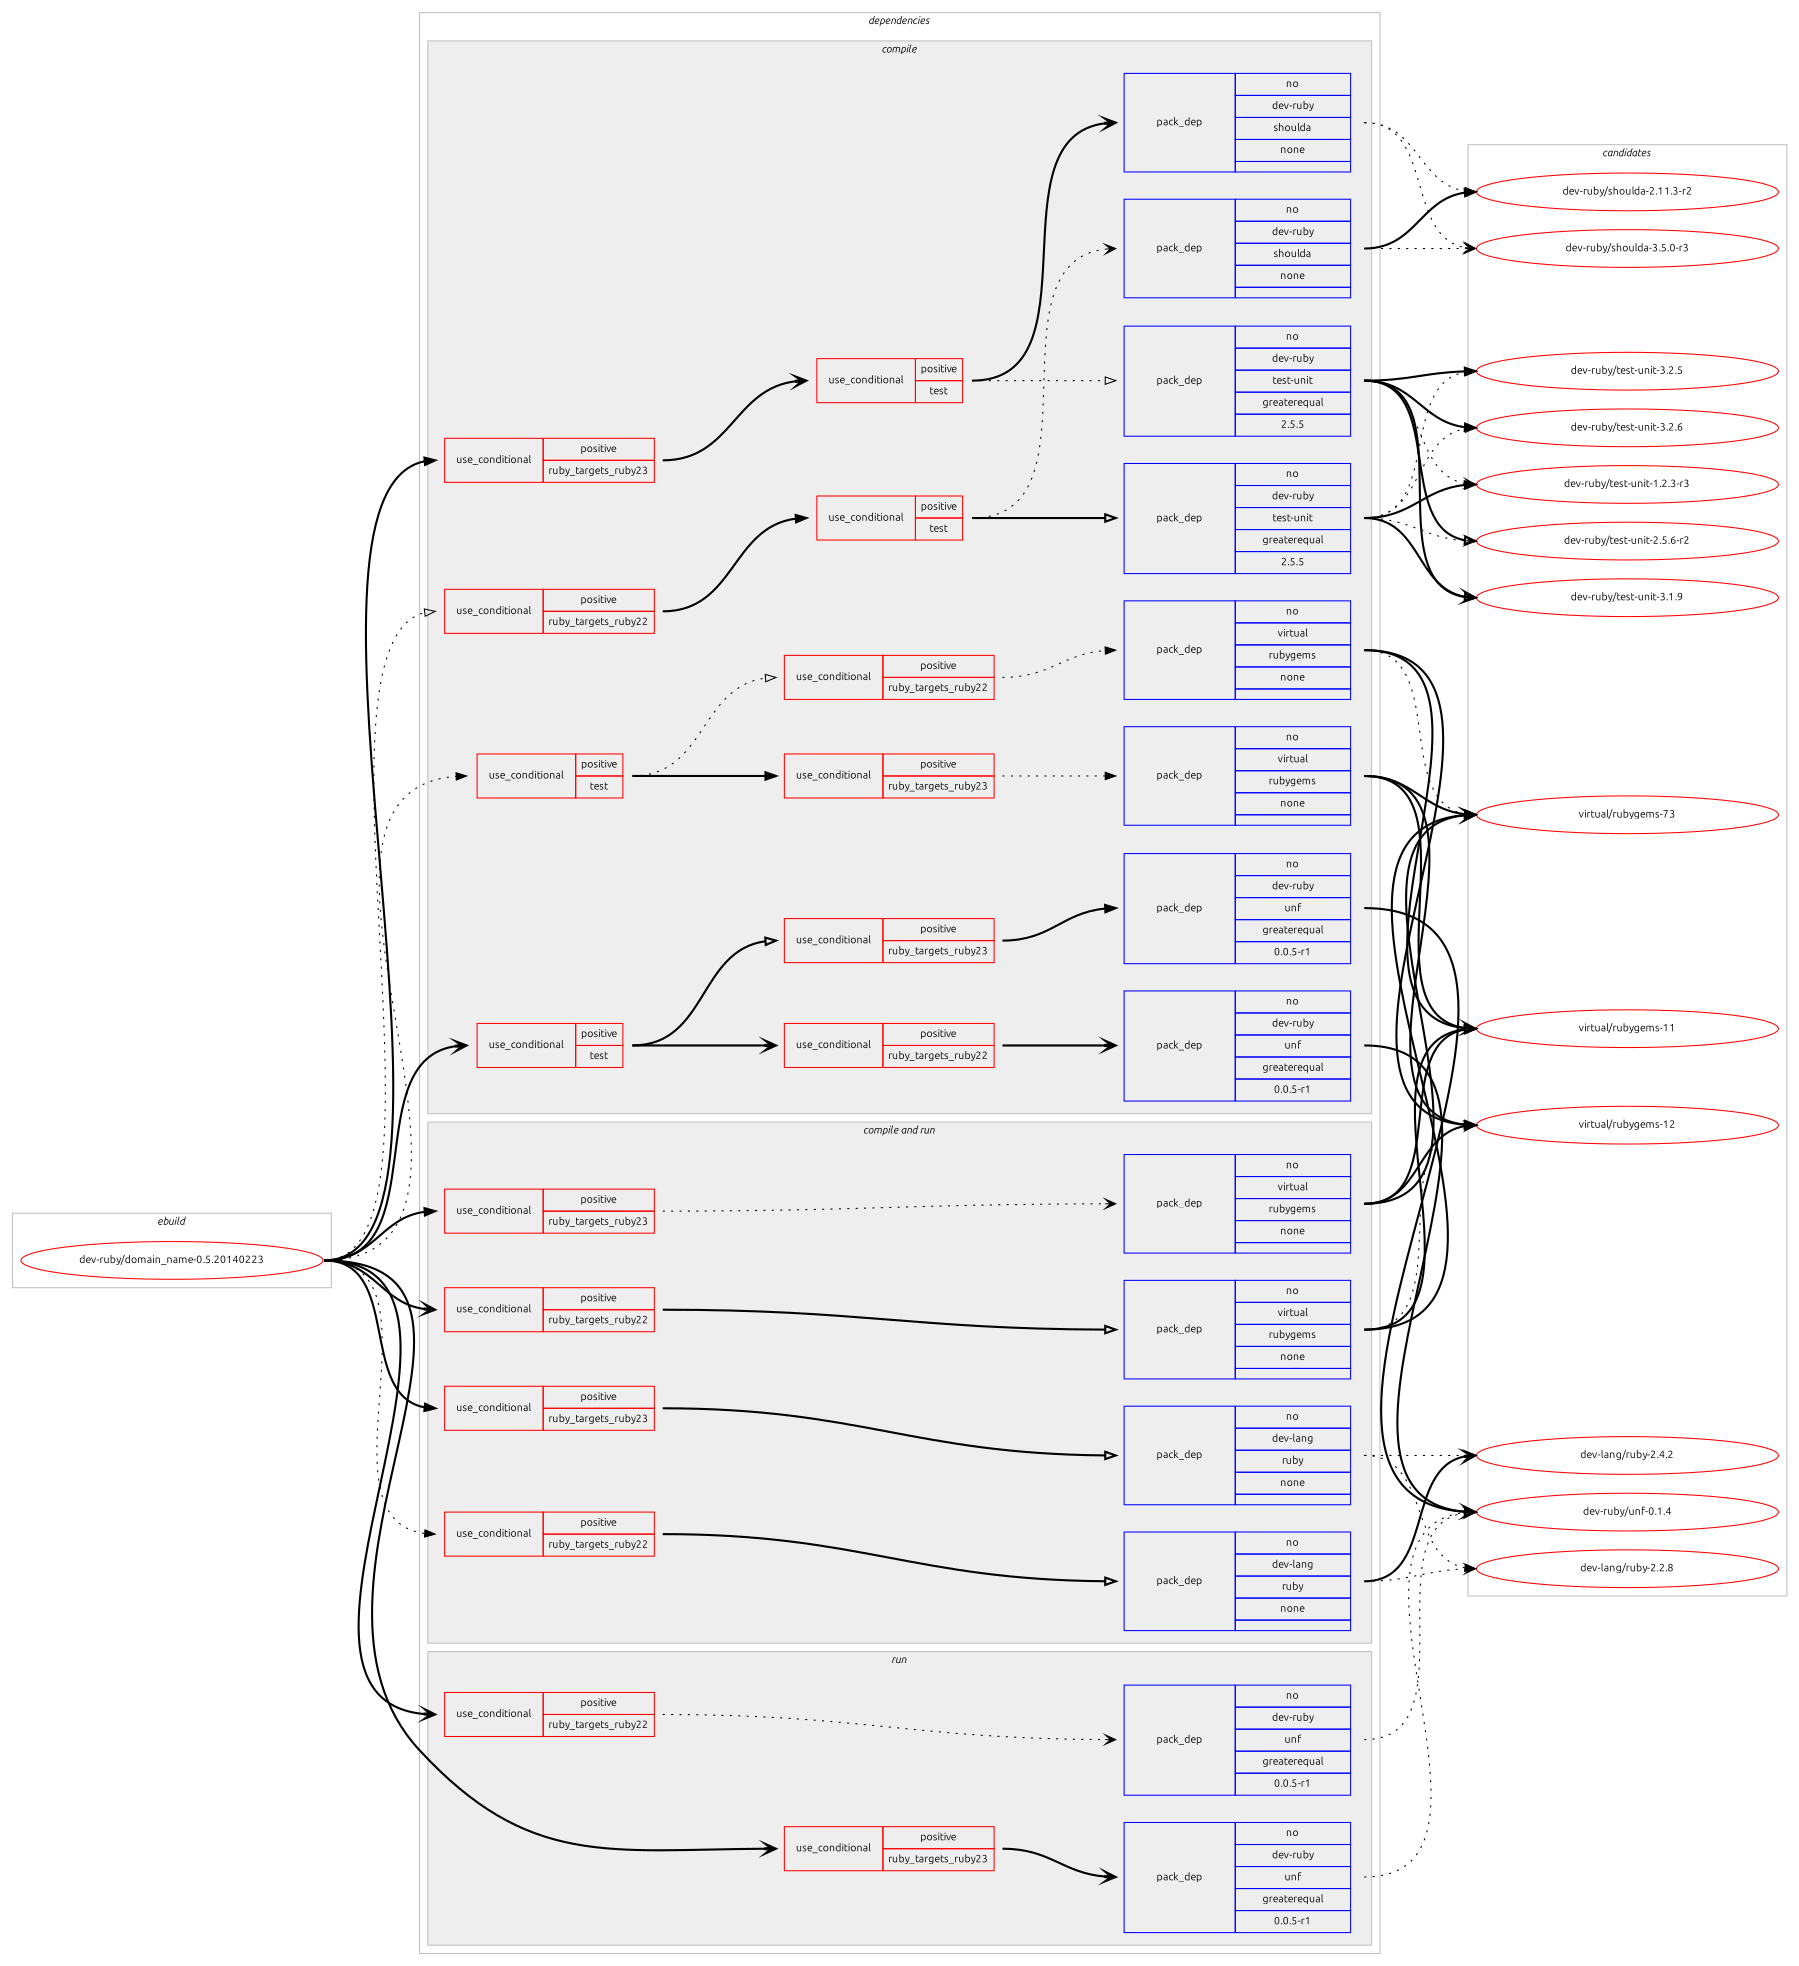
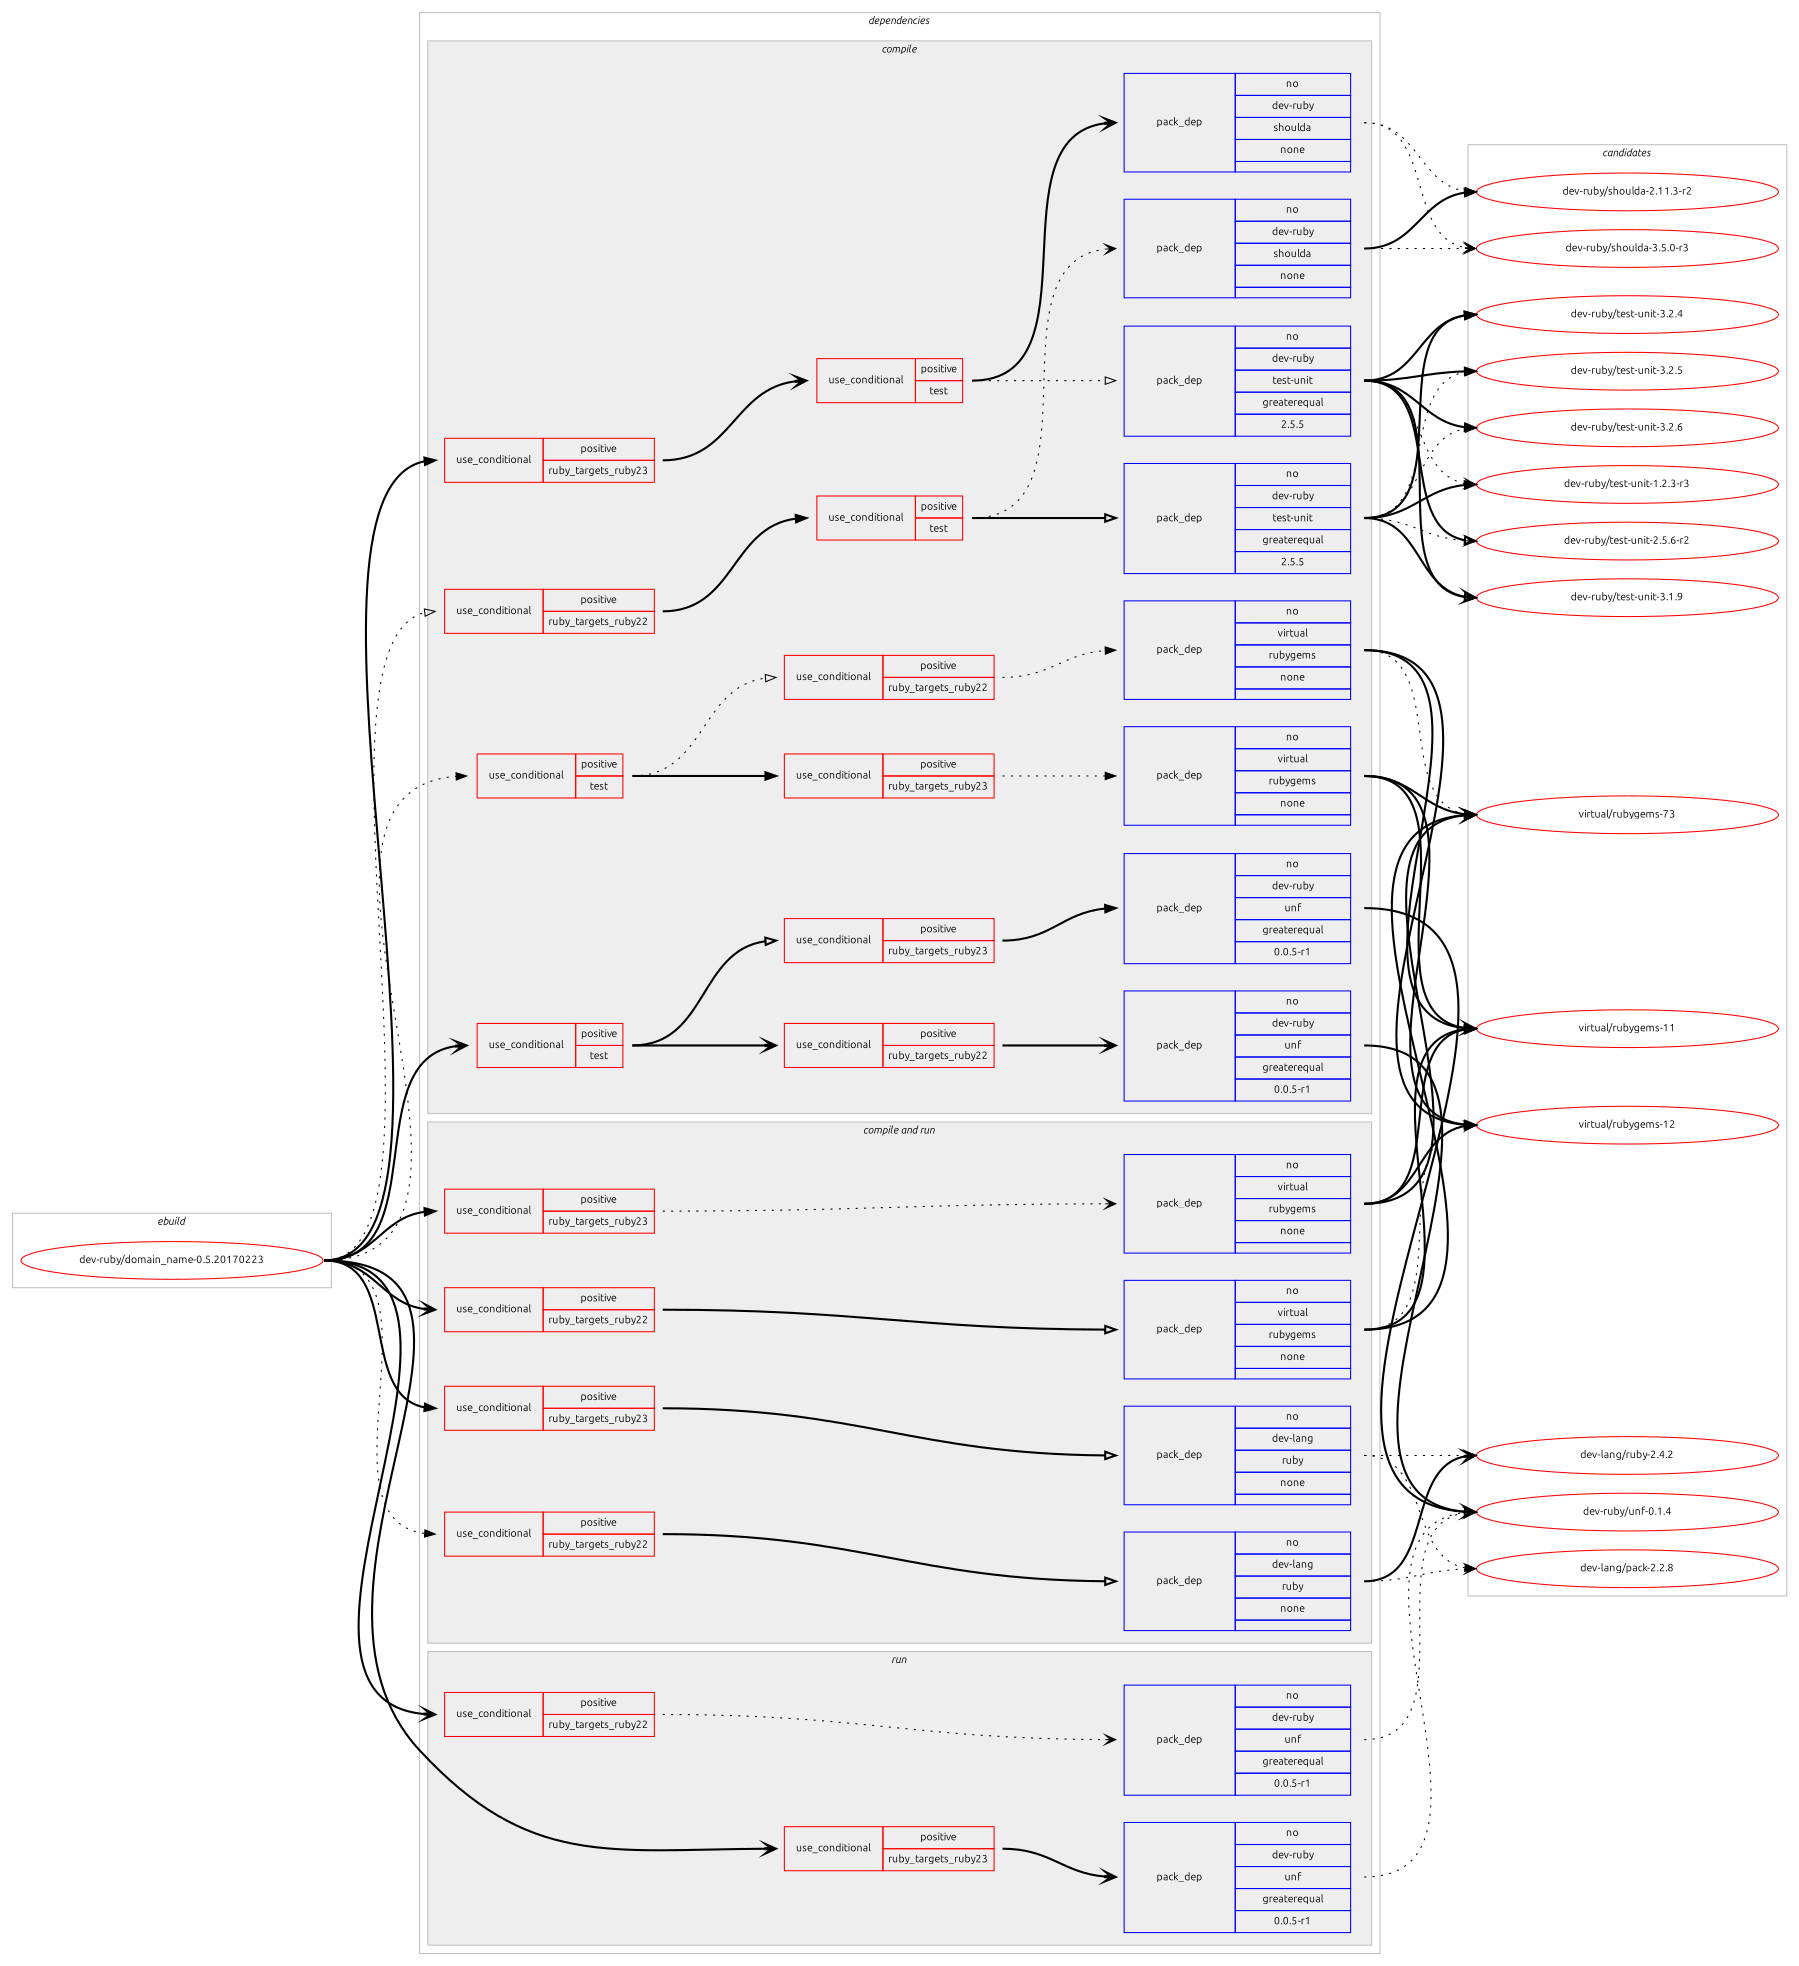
node "dev-ruby/test-unit-3.2.4": added
node "dev-ruby/domain_name-0.5.20140223": label "dev-ruby/domain_name-0.5.20140223" -> "dev-ruby/domain_name-0.5.20170223"
node "dev-lang/ruby-2.2.8": label "dev-lang/ruby-2.2.8" -> "dev-lang/pack-2.2.8"
